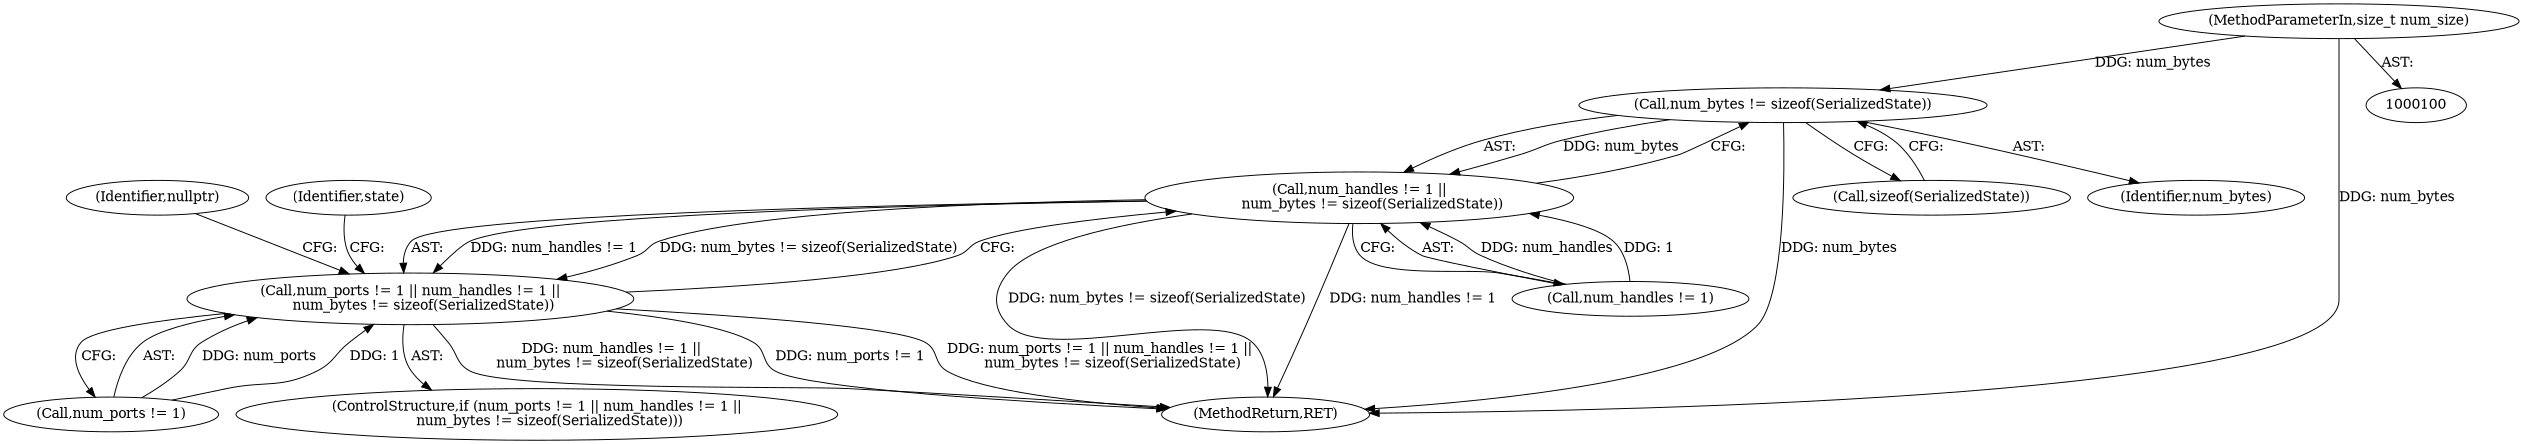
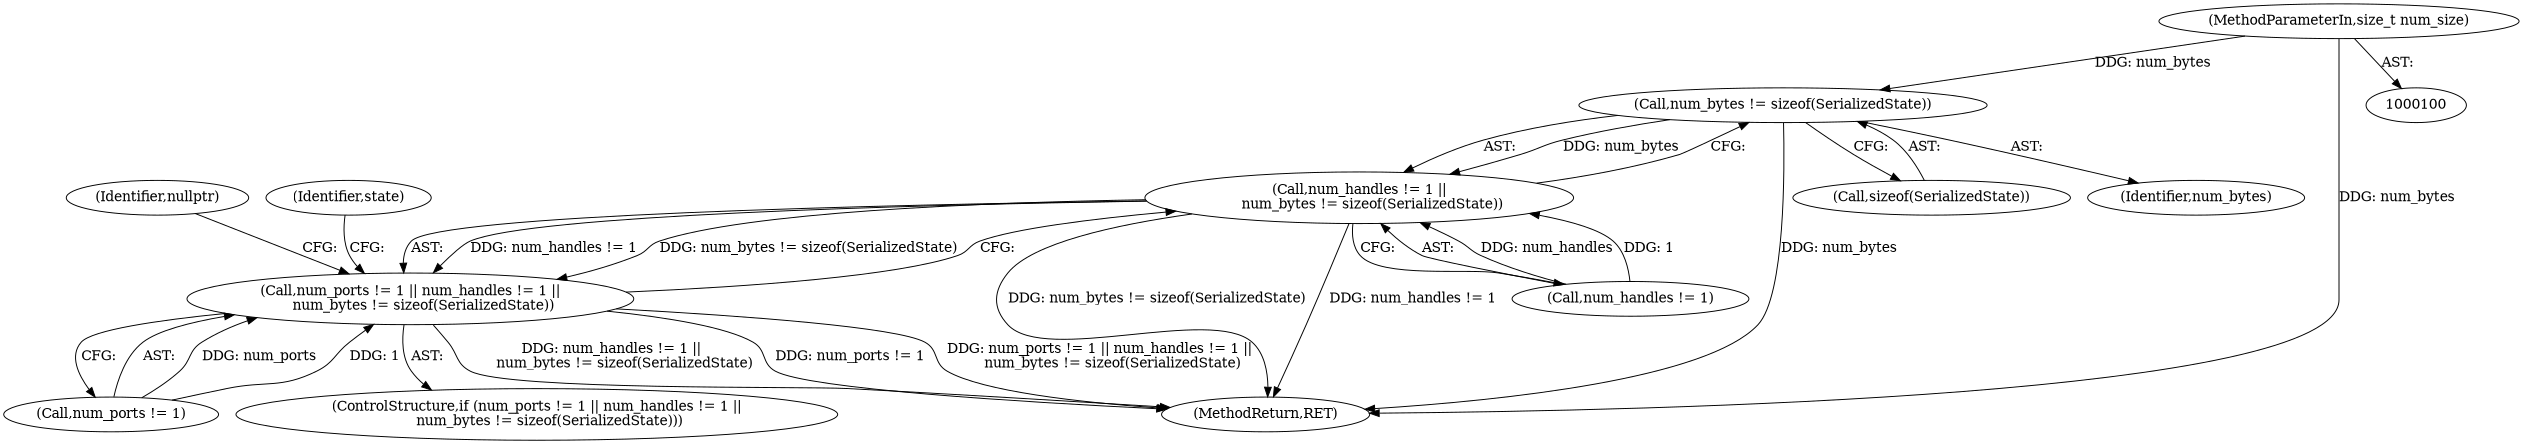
edge "(Call,sizeof(SerializedState))" -> "(Call,num_bytes != sizeof(SerializedState))": label "CFG: " -> "AST: "
